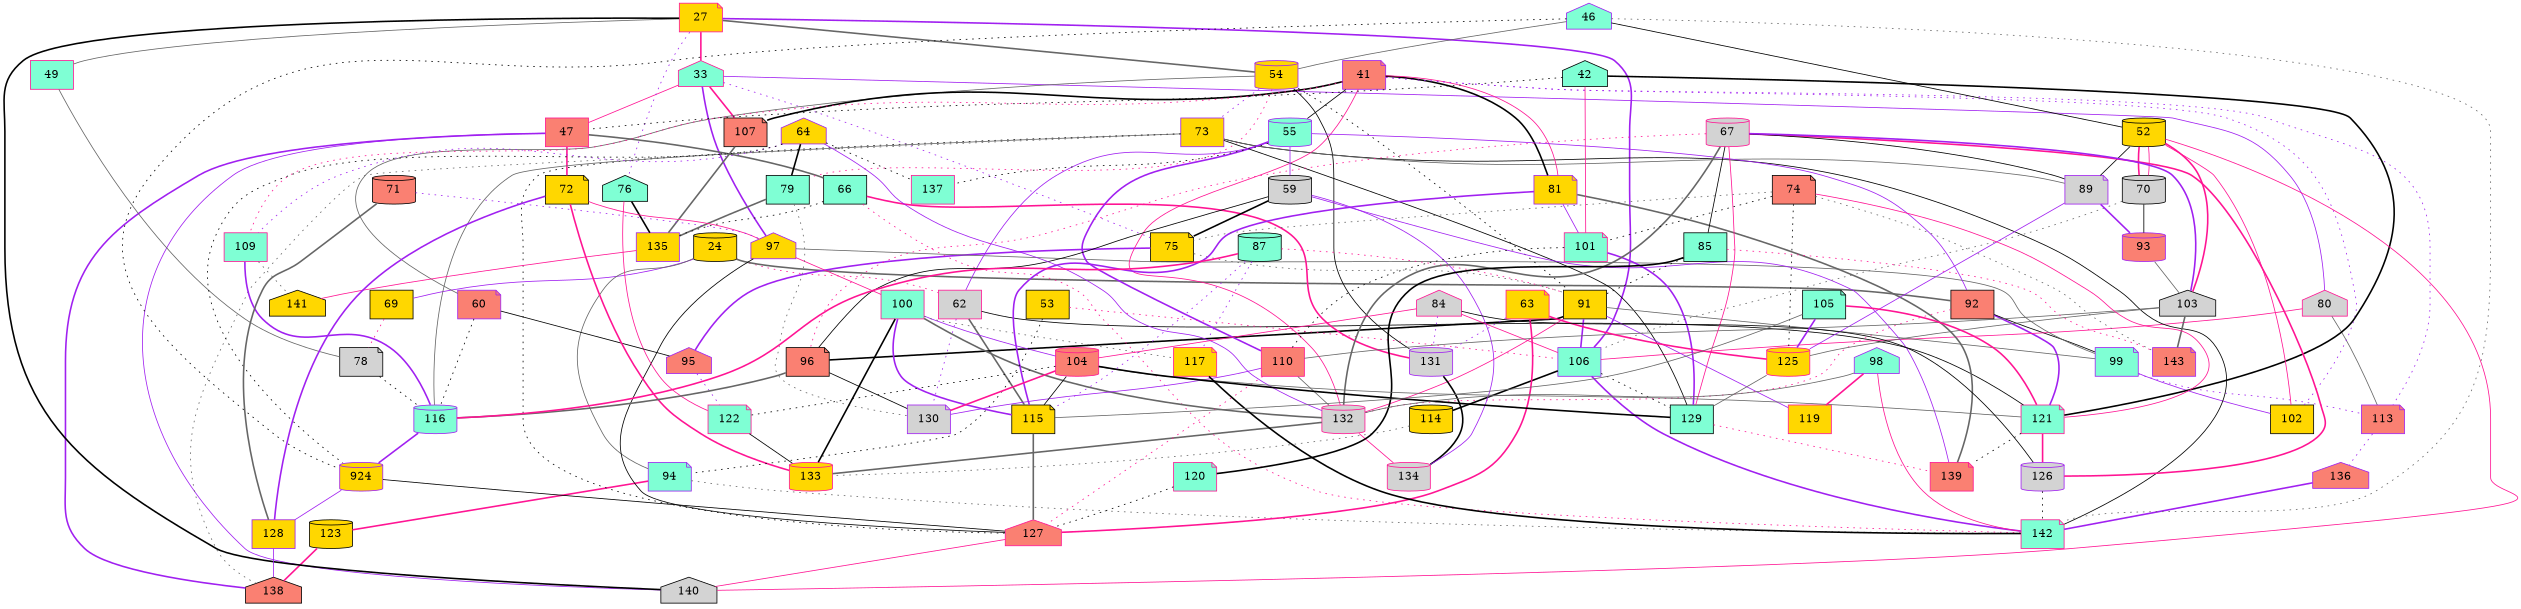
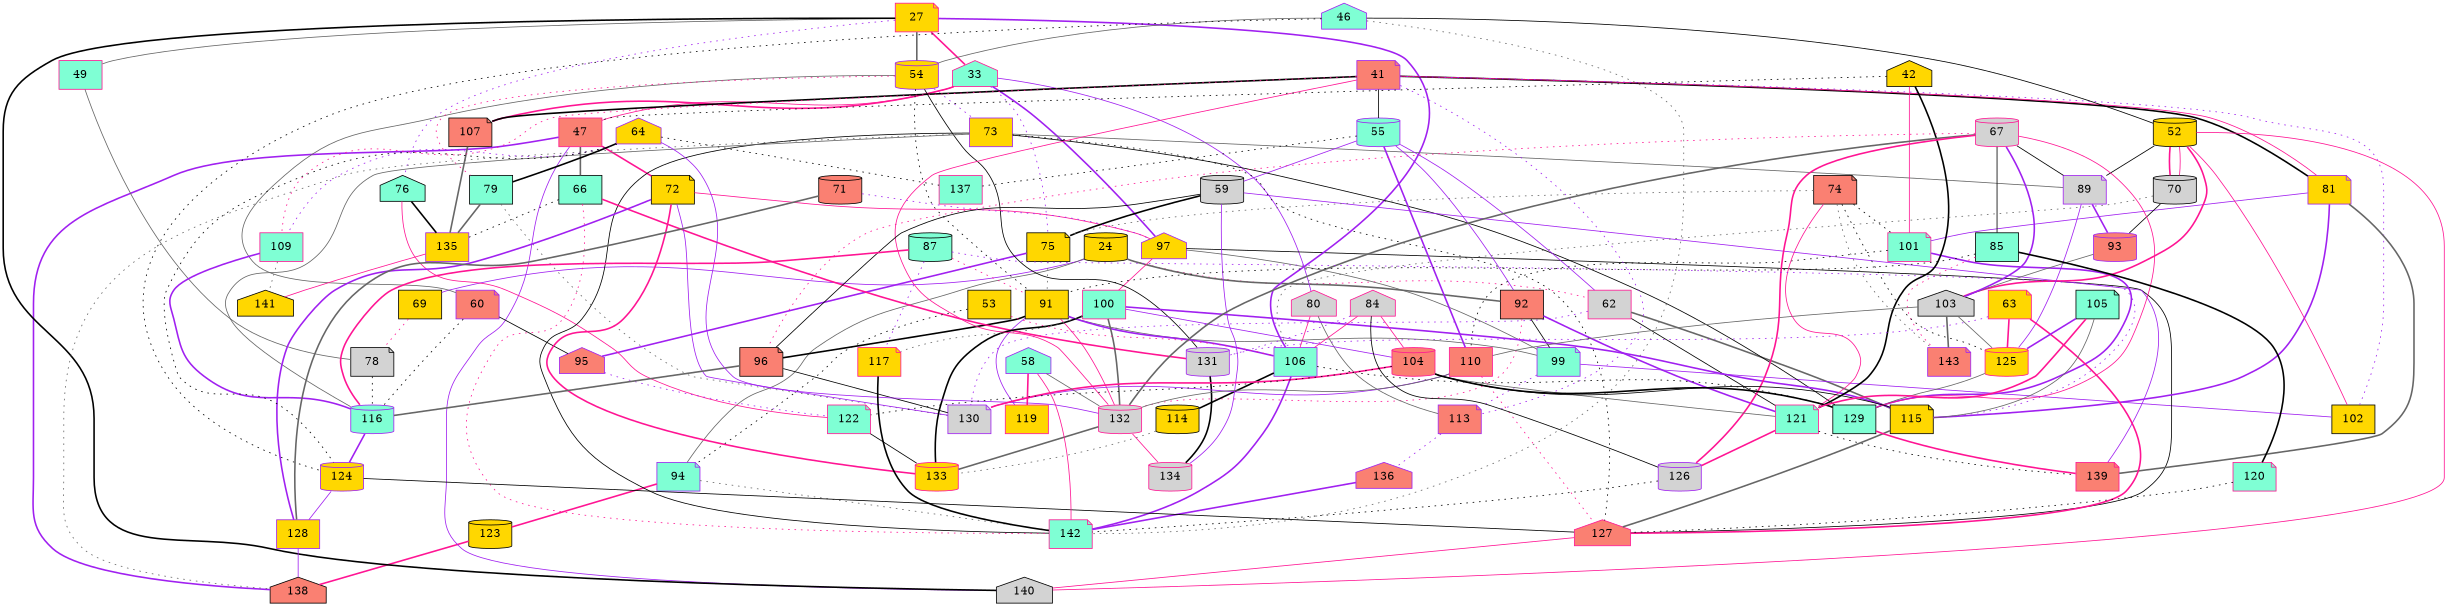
node "42": fillcolor aquamarine -> gold
edge "72" -- "130": added
node "98": label "98" -> "58"
edge "129" -- "139": style dotted -> bold
node "924": label "924" -> "124"
